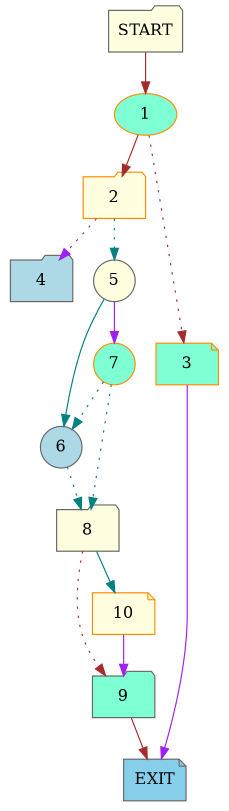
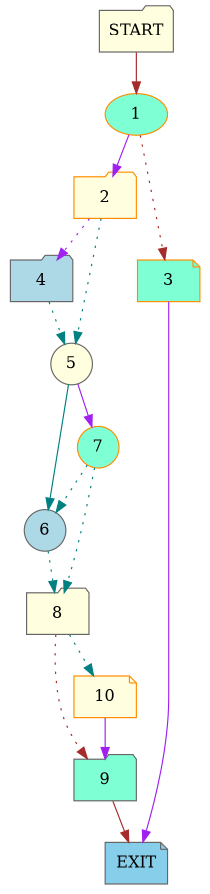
edge "1" -> "2": color brown -> purple
edge "4" -> "5": added
edge "8" -> "10": style solid -> dotted
